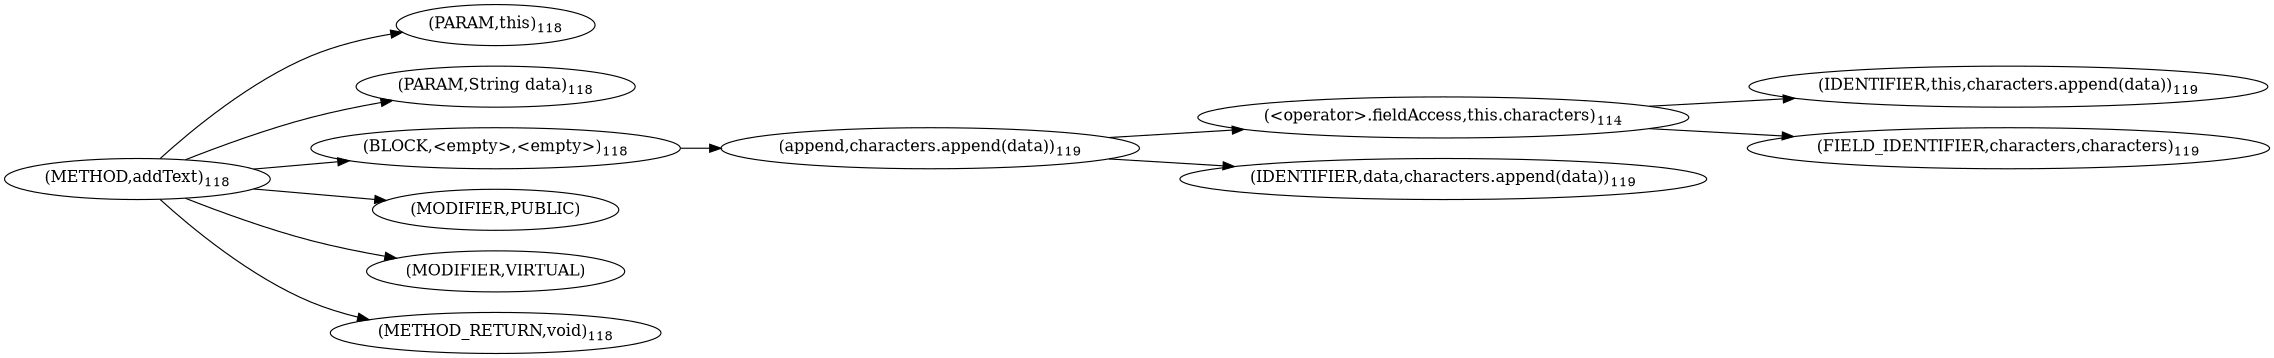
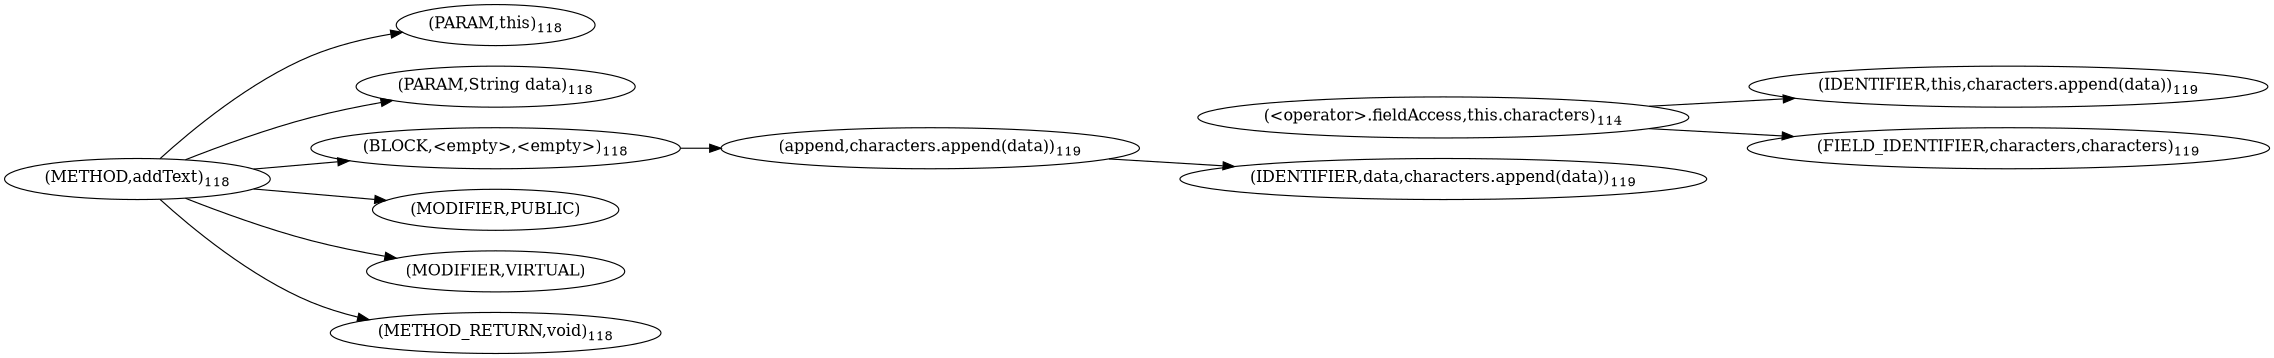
edge "(append,characters.append(data))" -> "(<operator>.fieldAccess,this.characters)": removed
